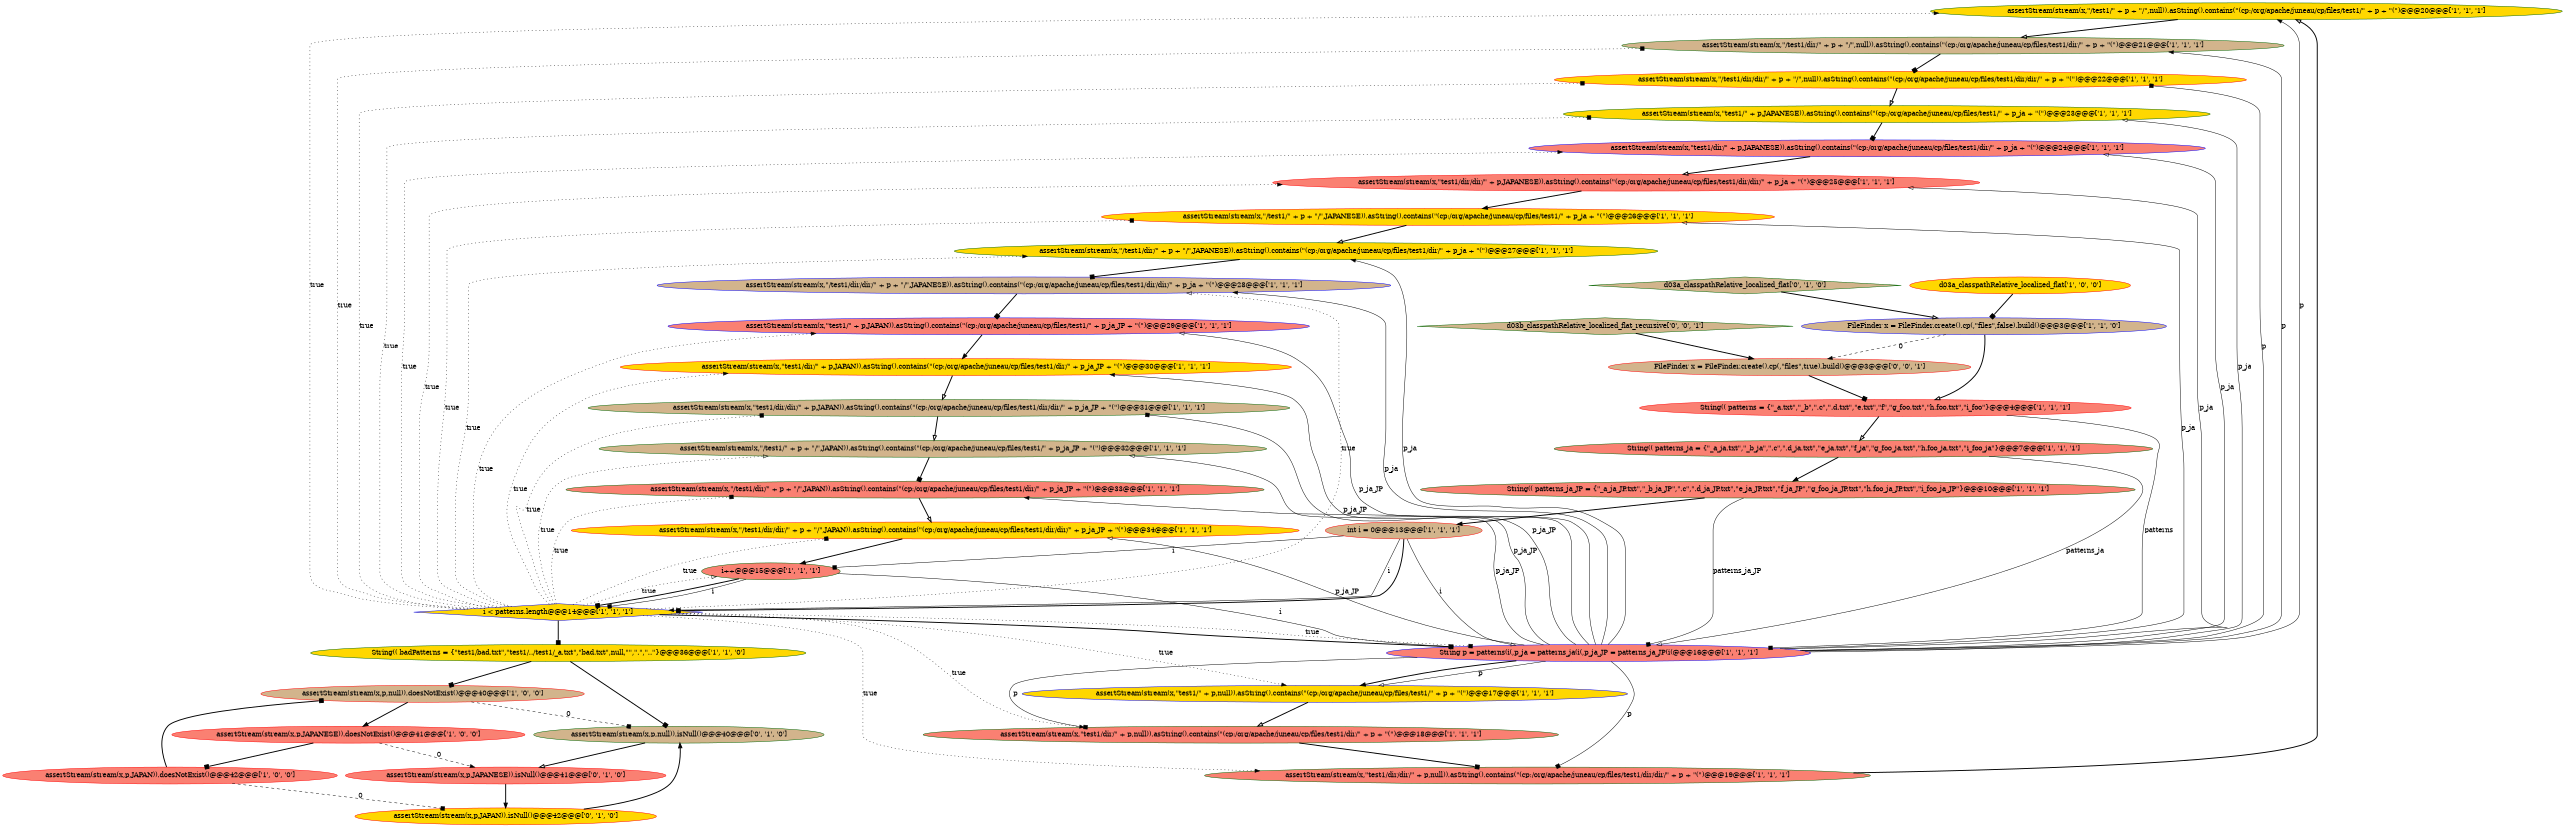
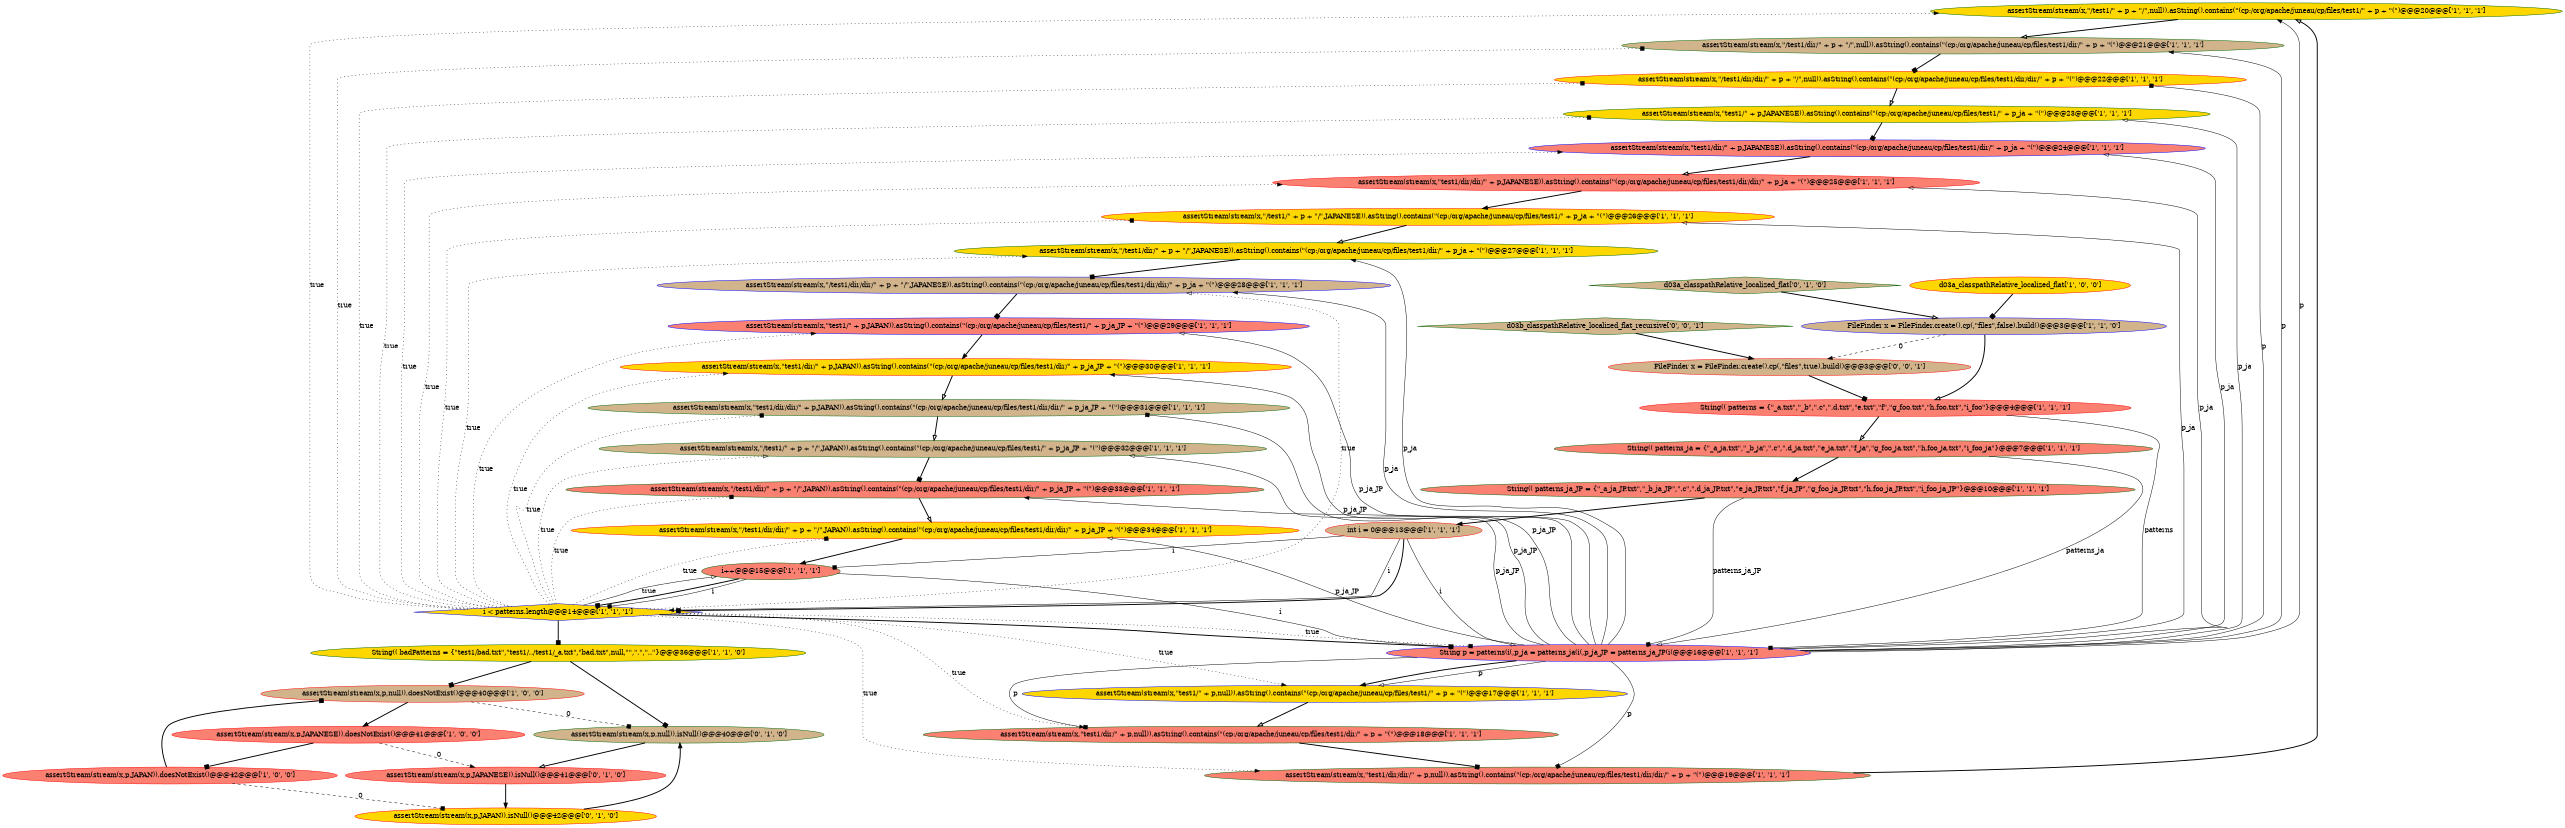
edge "i < patterns.length@@@14@@@['1', '1', '1']" -> "i++@@@15@@@['1', '1', '1']": style dotted -> solid
